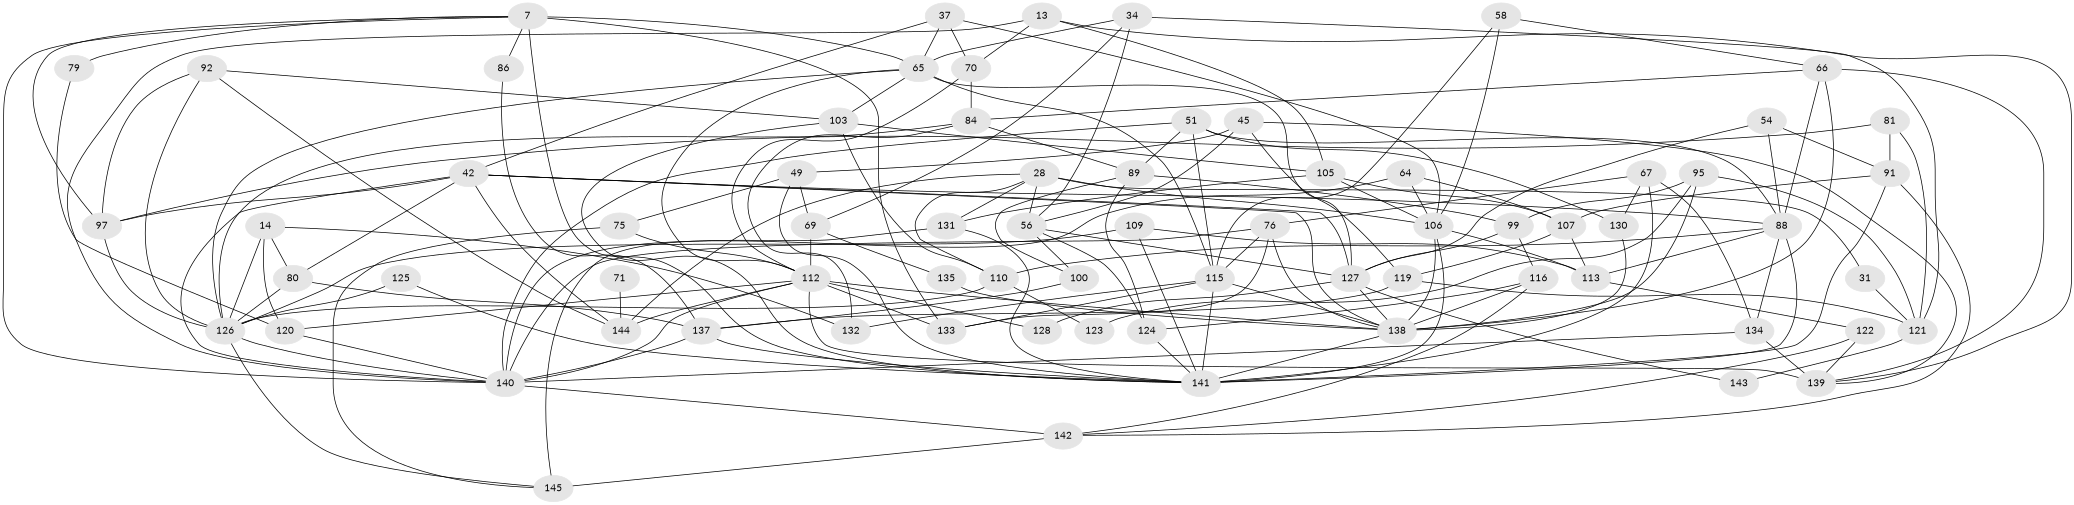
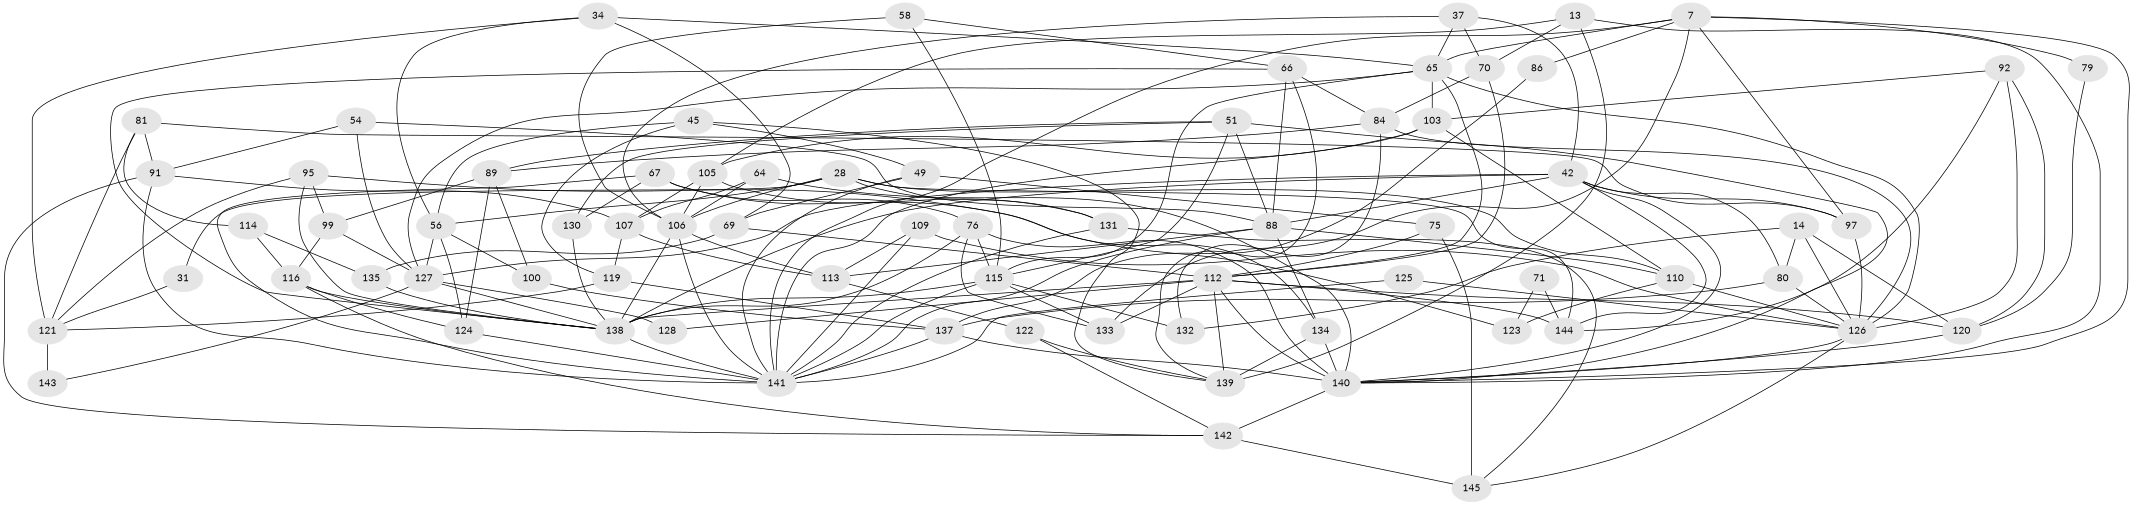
edge "92" -- "97": now "92" -- "120"
node "114": added
edge "71" -- "123": added
